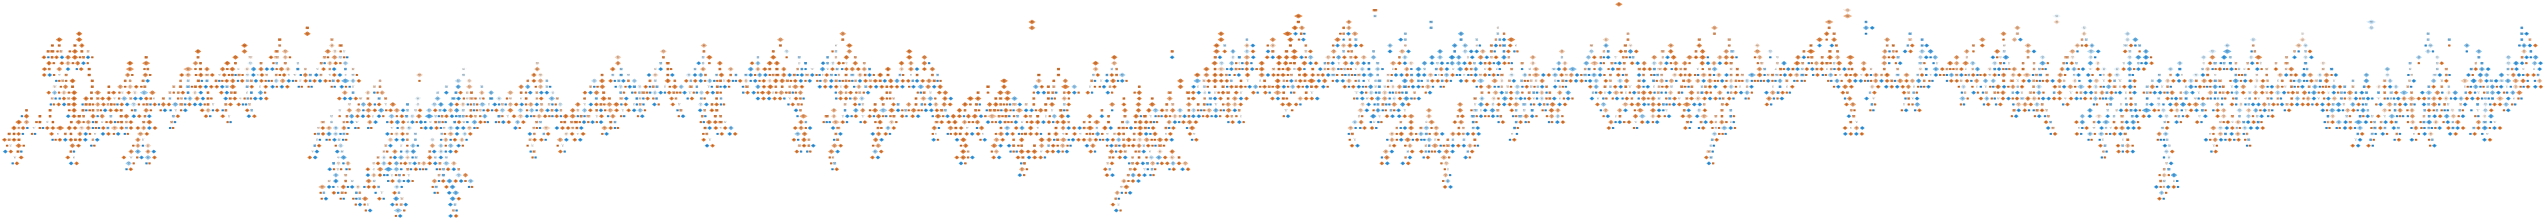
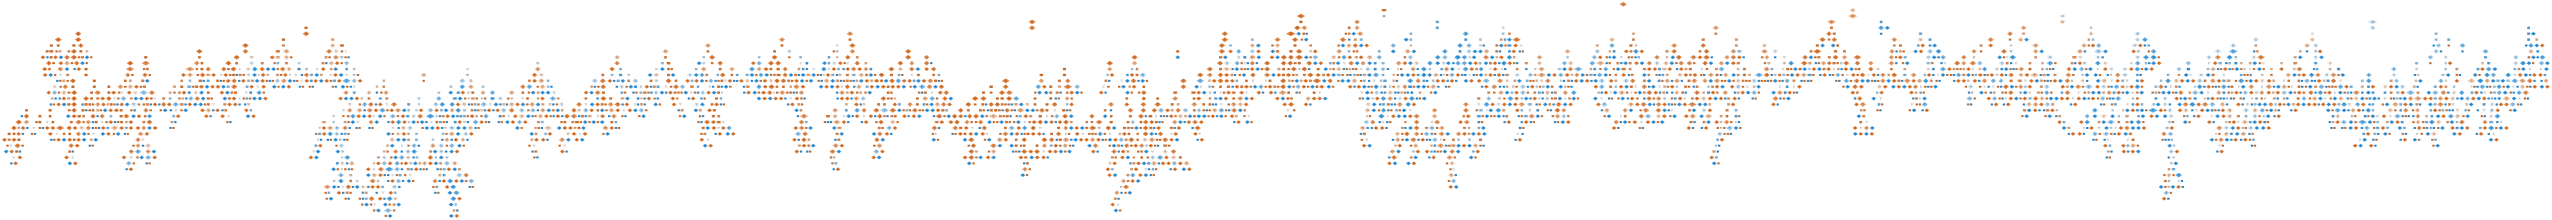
node "entropy = 0.0 samples = 42 value = [42, 0] class = No": fillcolor #e58139ff -> #399de524
node "entropy = 0.0 samples = 67 value = [67, 0] class = No": removed
